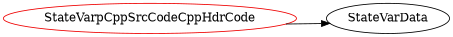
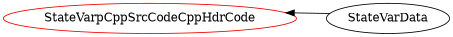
edge "StateVarpCppSrcCodeCppHdrCode" -> "StateVarData": reversed
